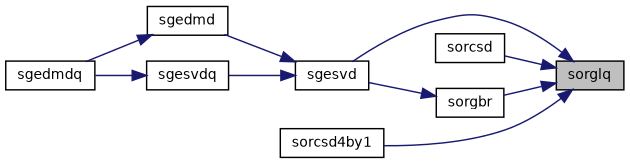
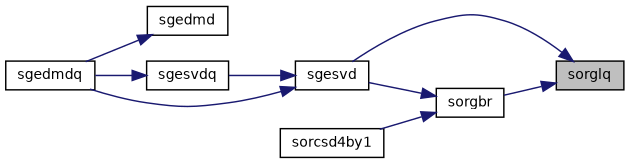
edge "sgedmd" -> "sgesvd": now "sgedmdq" -> "sgesvd"
node "sorcsd": removed
edge "sorcsd4by1" -> "sorglq": now "sorcsd4by1" -> "sorgbr"
